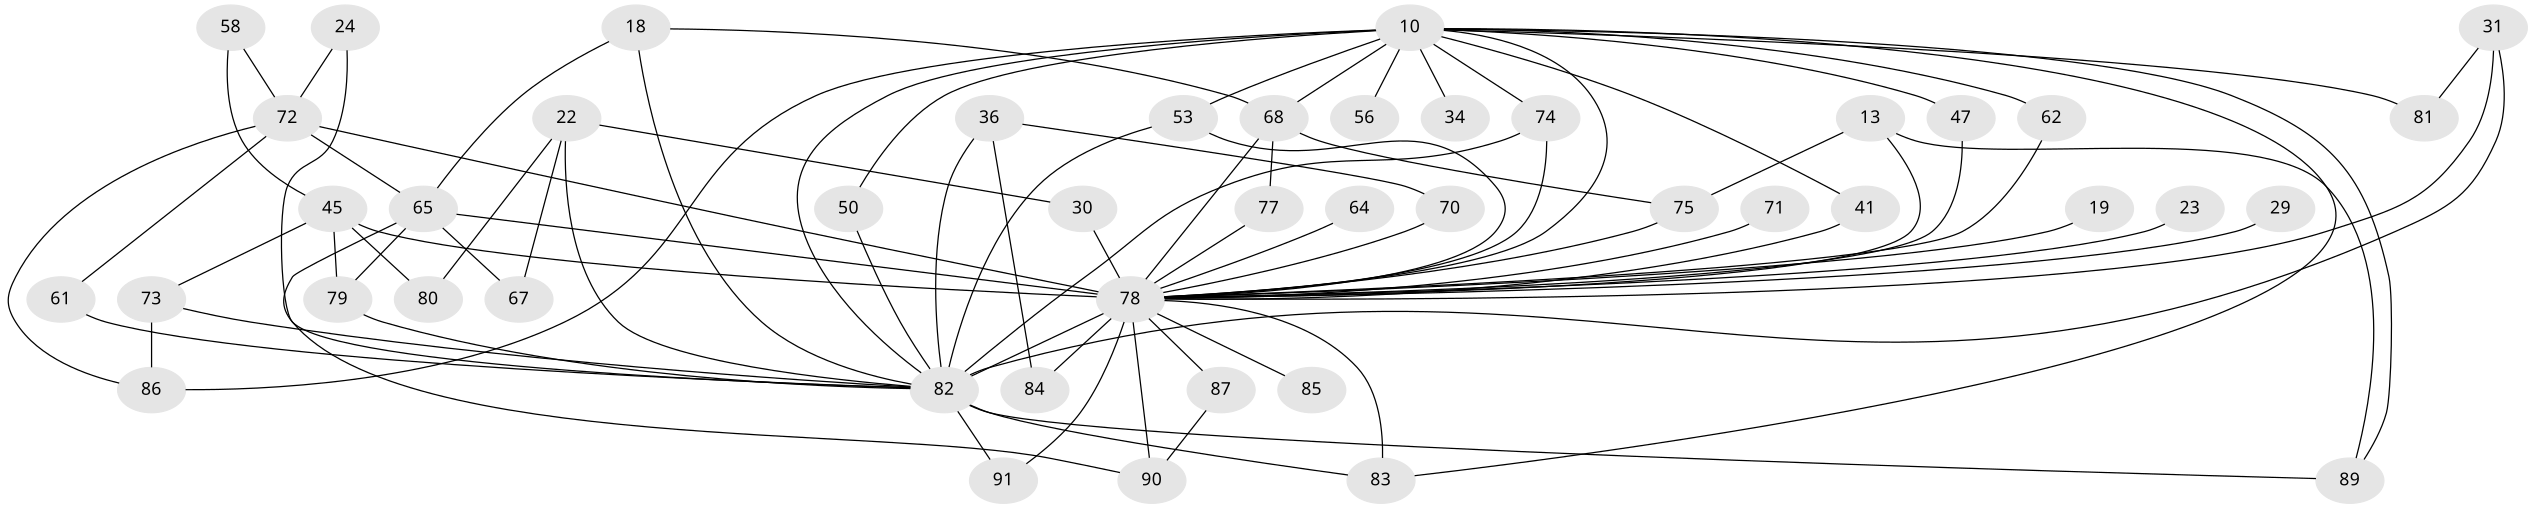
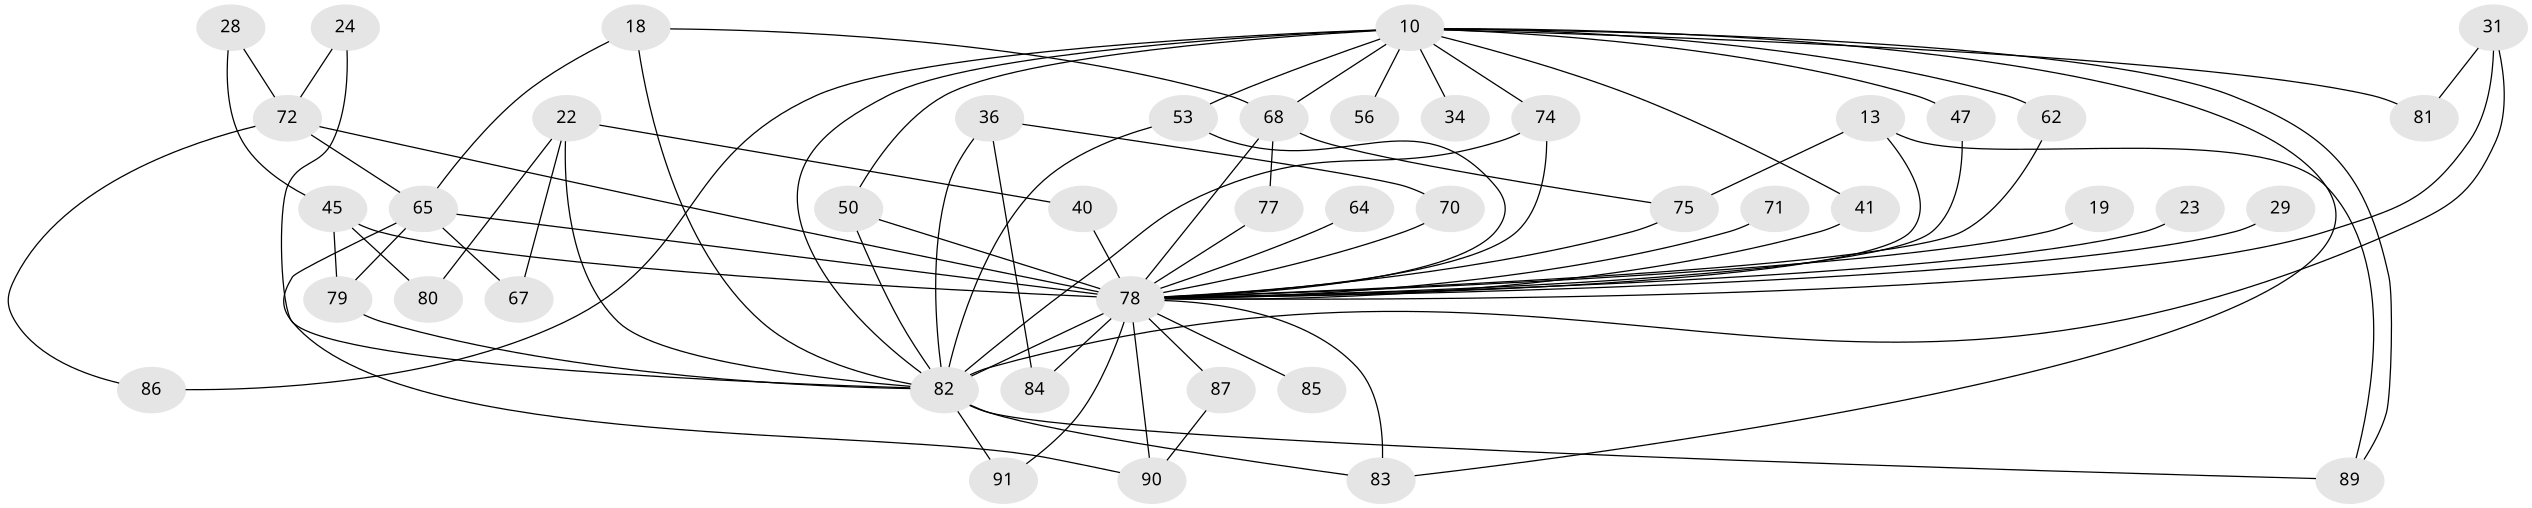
node "58": label "58" -> "28"
node "30": label "30" -> "40"
edge "10" -- "78": now "50" -- "78"
node "61": removed
node "73": removed
